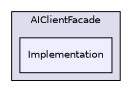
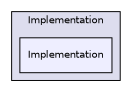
cluster "AIClientFacade": label "AIClientFacade" -> "Implementation"
